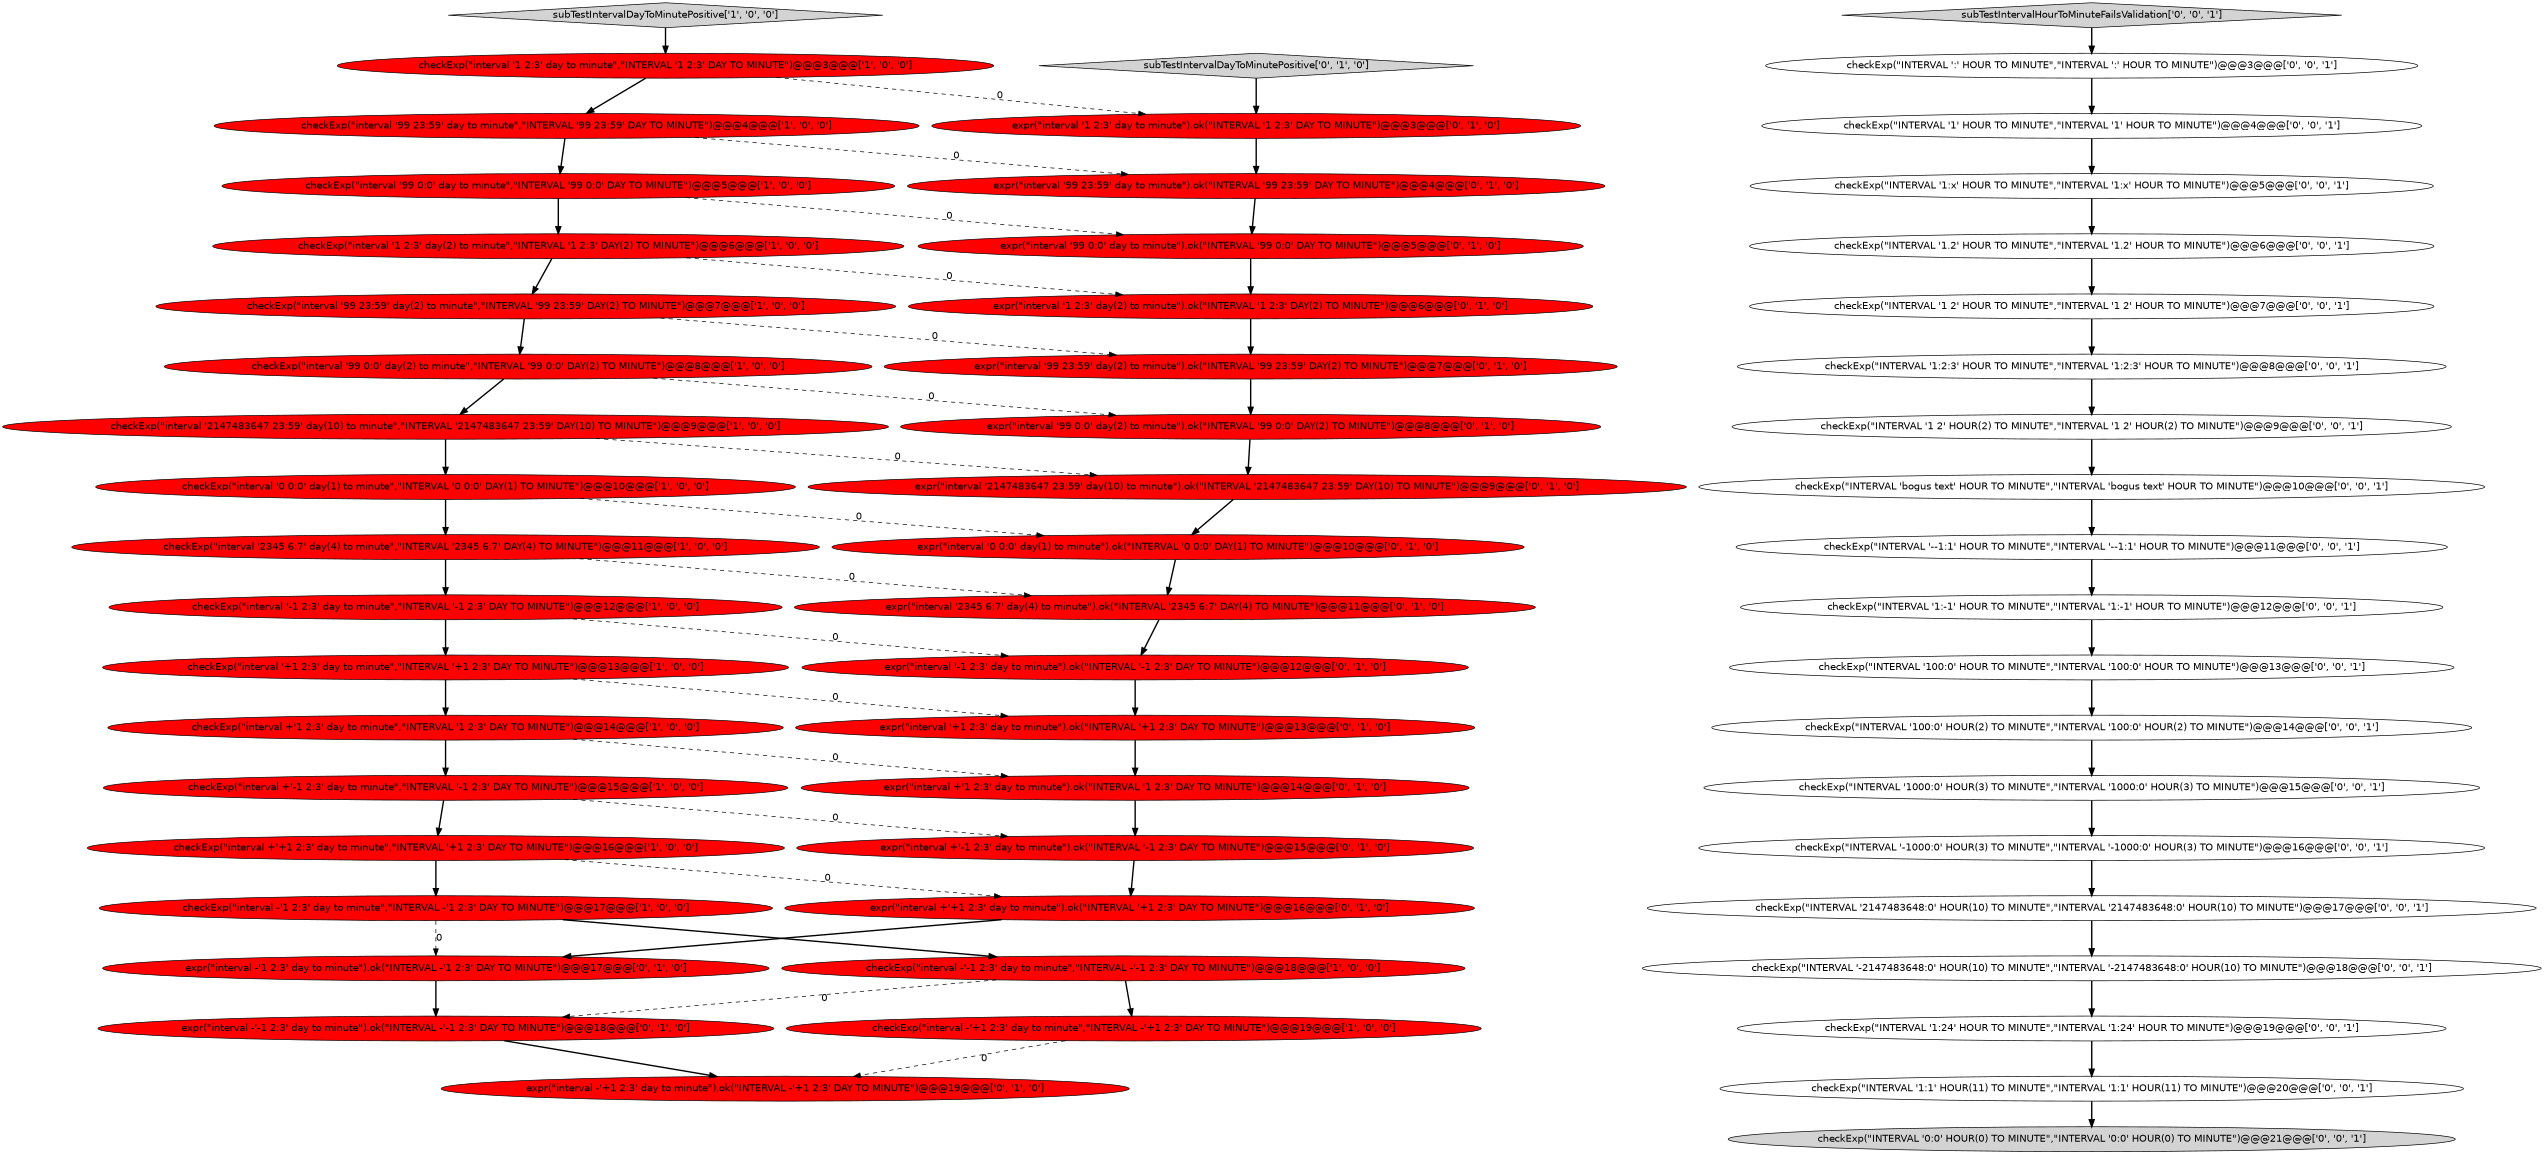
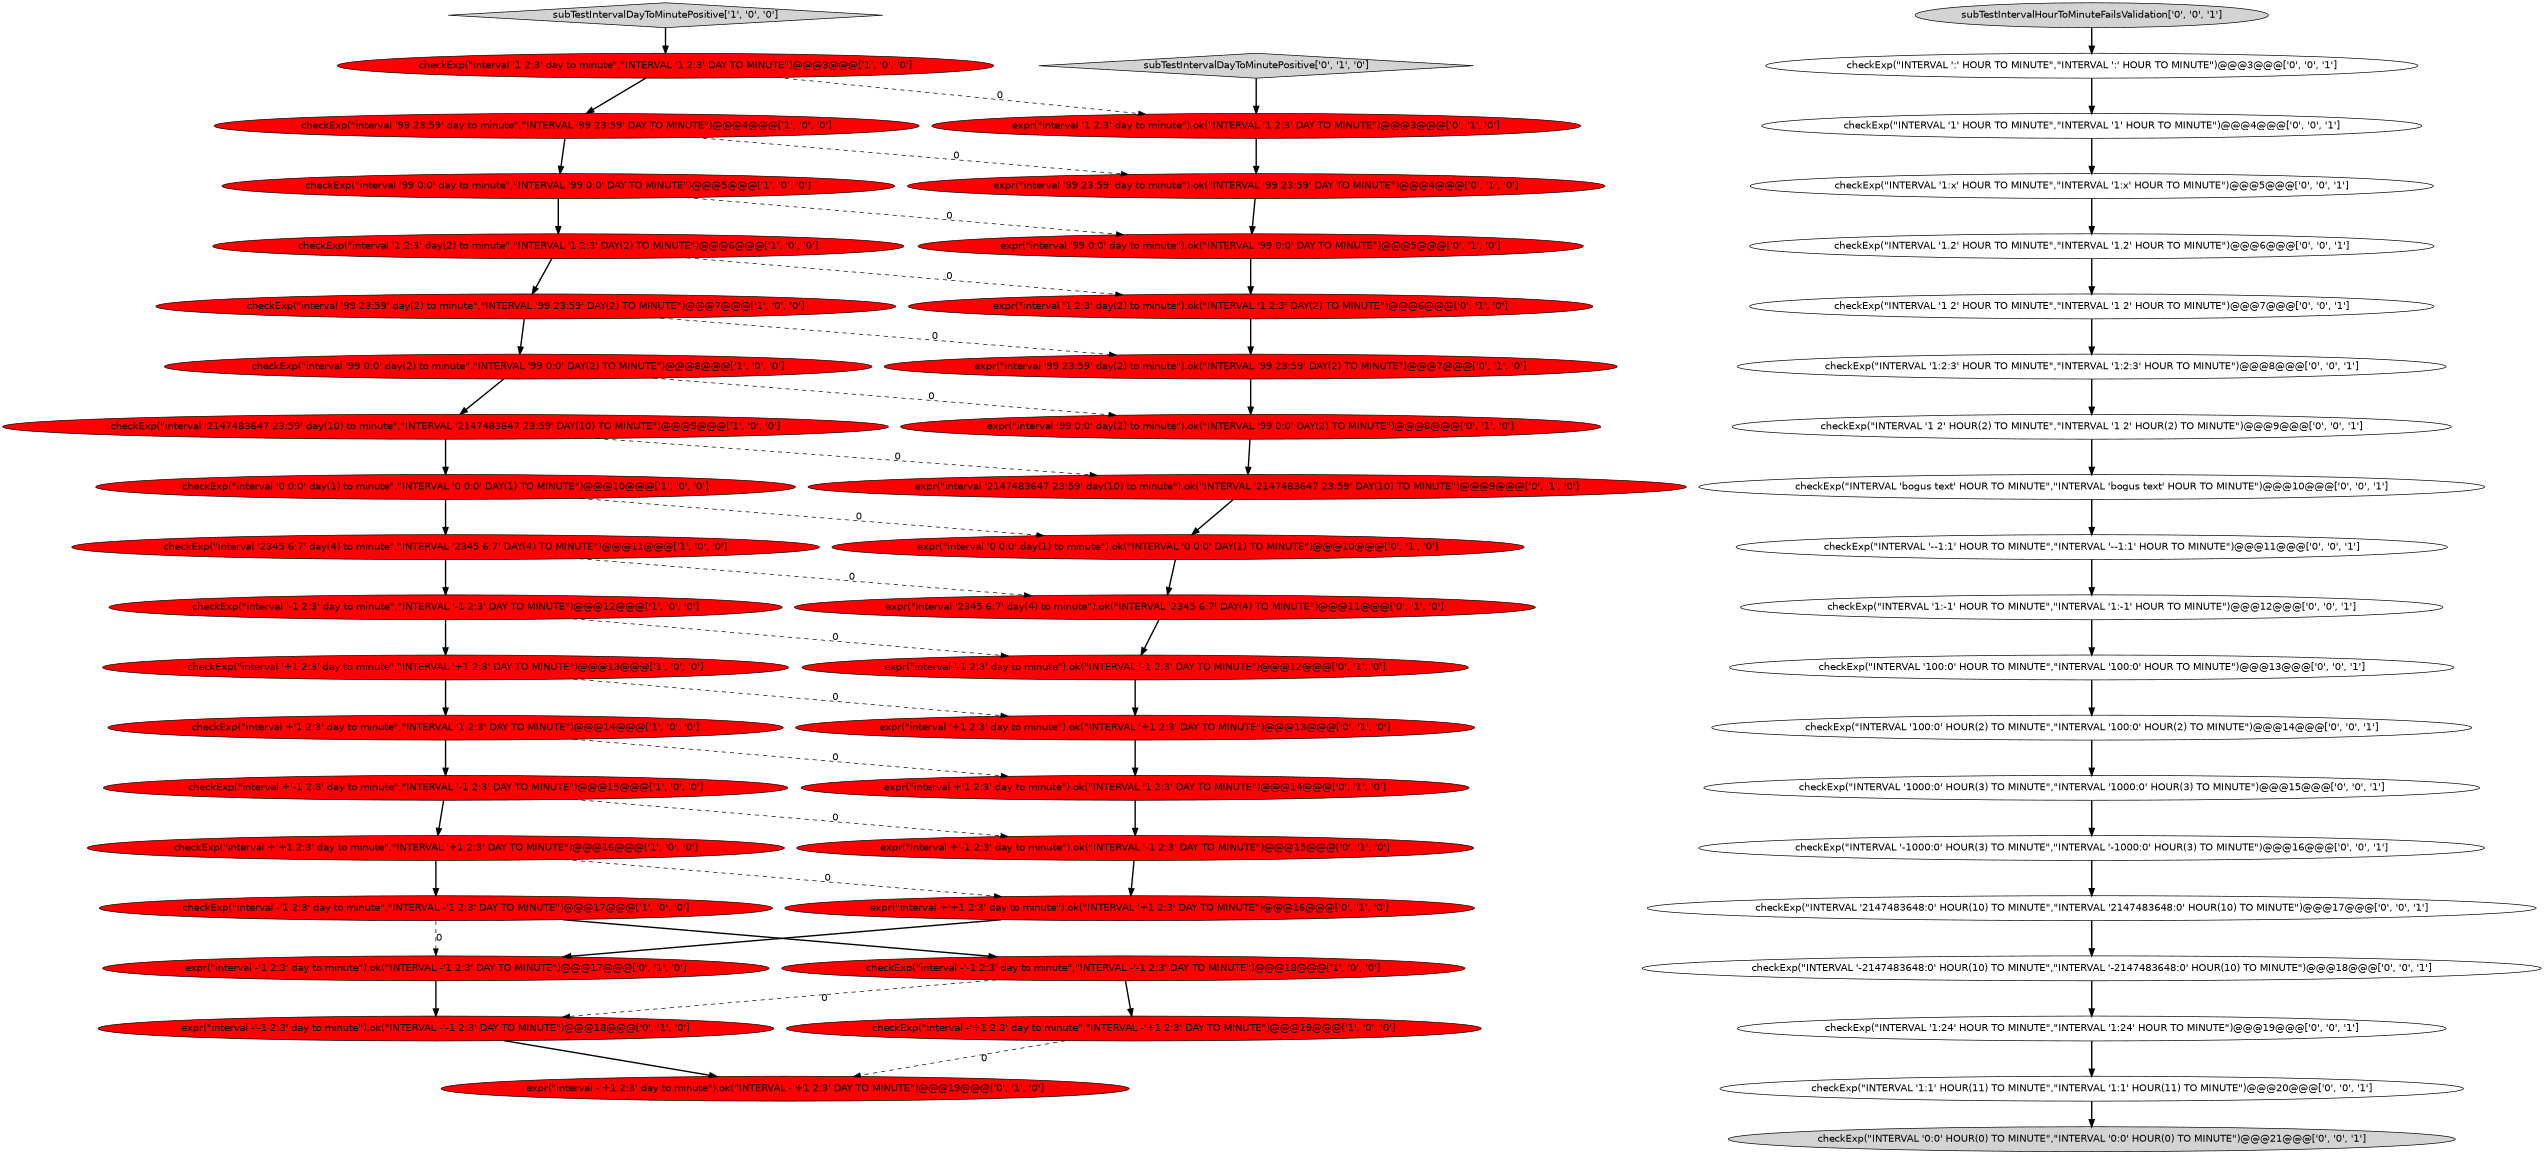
node "subTestIntervalHourToMinuteFailsValidation['0', '0', '1']": shape diamond -> ellipse
